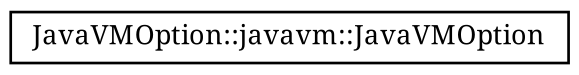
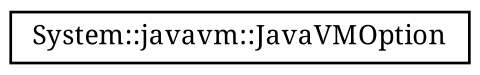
node "JavaVMOption::javavm::JavaVMOption": label "JavaVMOption::javavm::JavaVMOption" -> "System::javavm::JavaVMOption"
